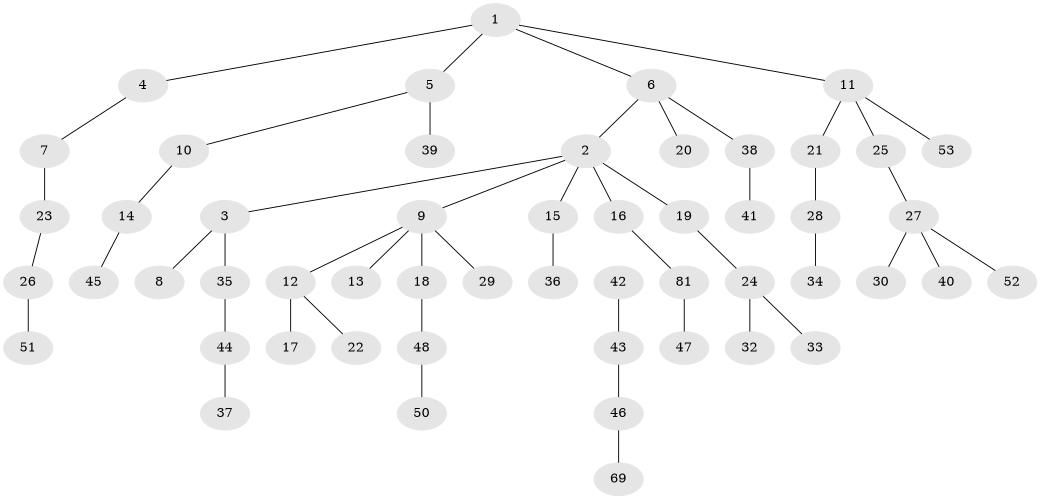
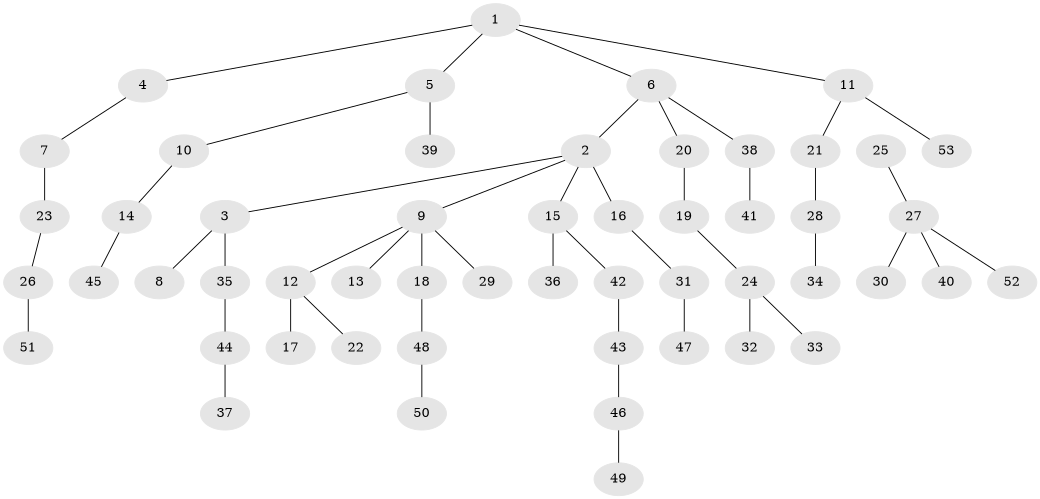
edge "11" -- "25": removed
edge "2" -- "19": now "20" -- "19"
edge "15" -- "42": added
node "81": label "81" -> "31"
node "69": label "69" -> "49"
